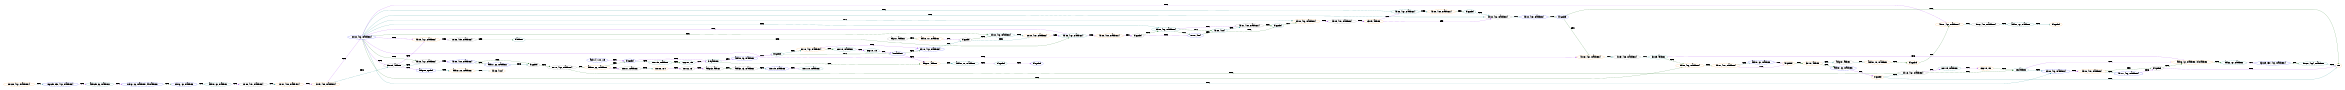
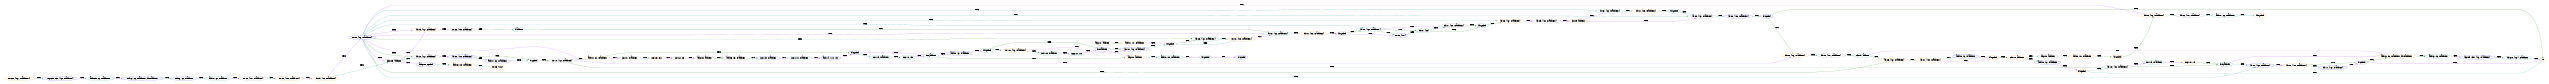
edge "mov w10 , # address" -> "and w4 , w10 , w9": added, label "CFG"
